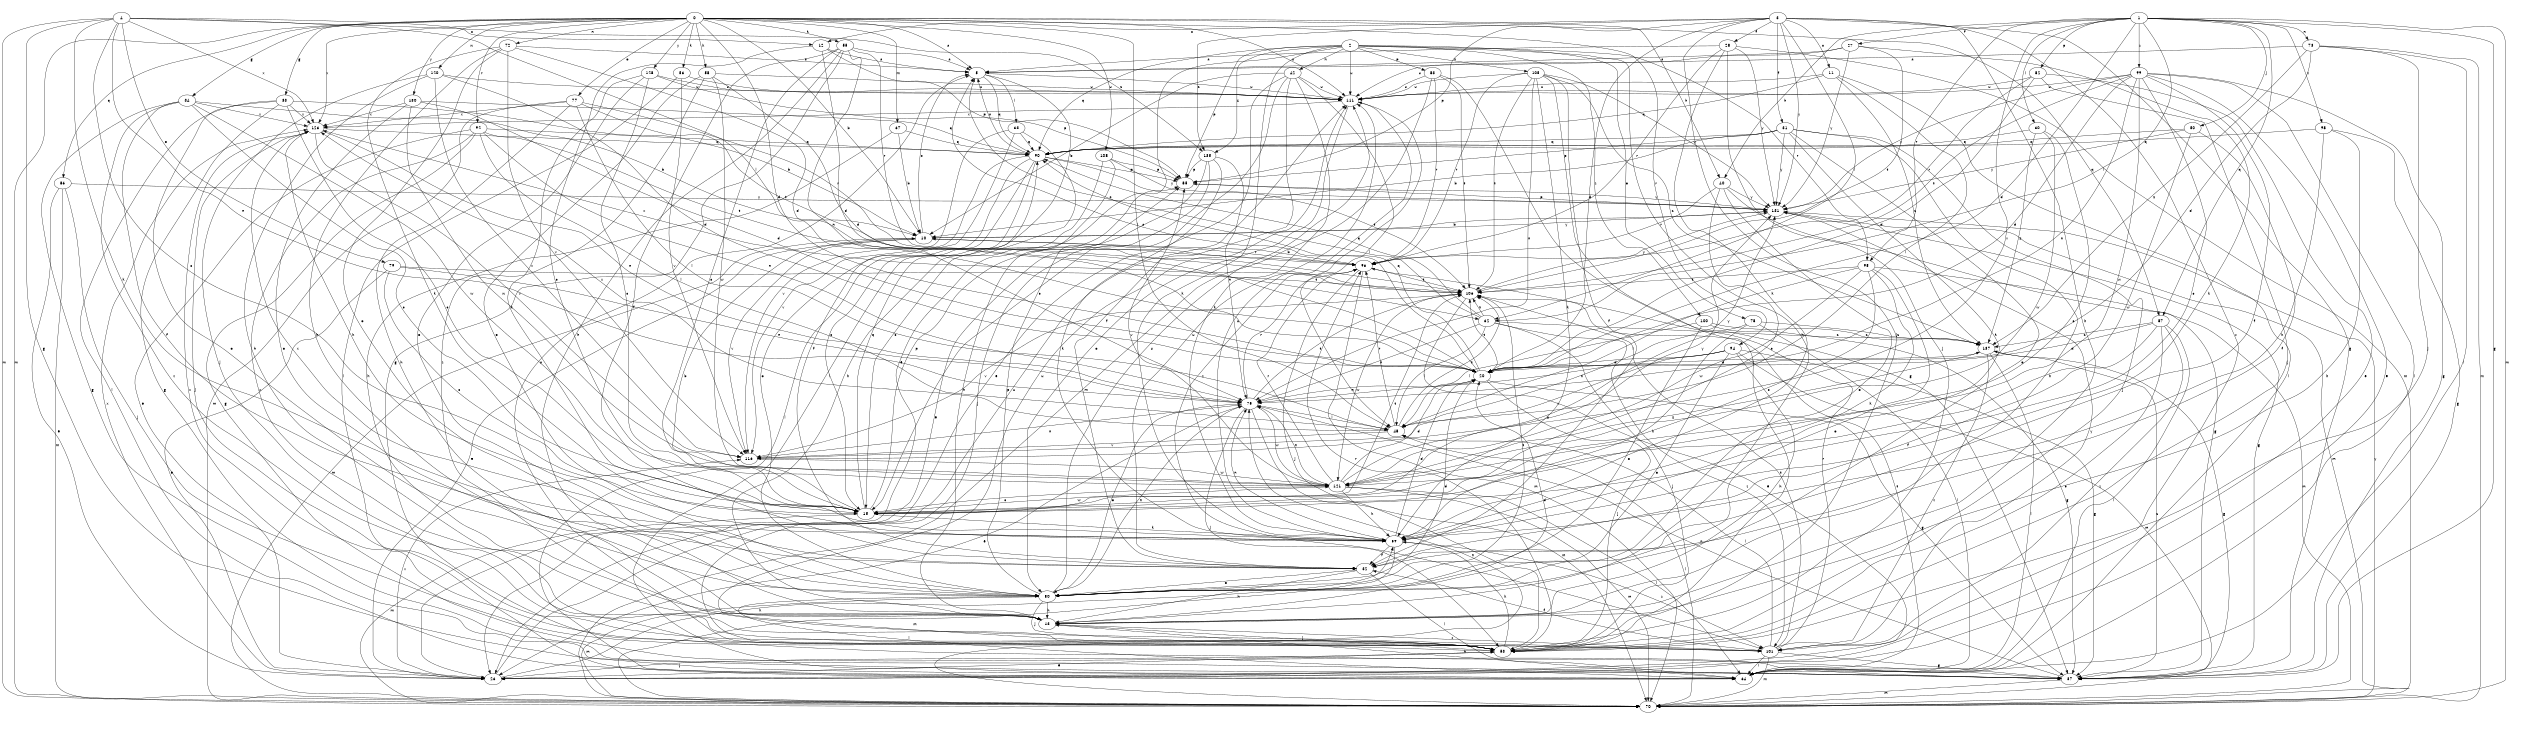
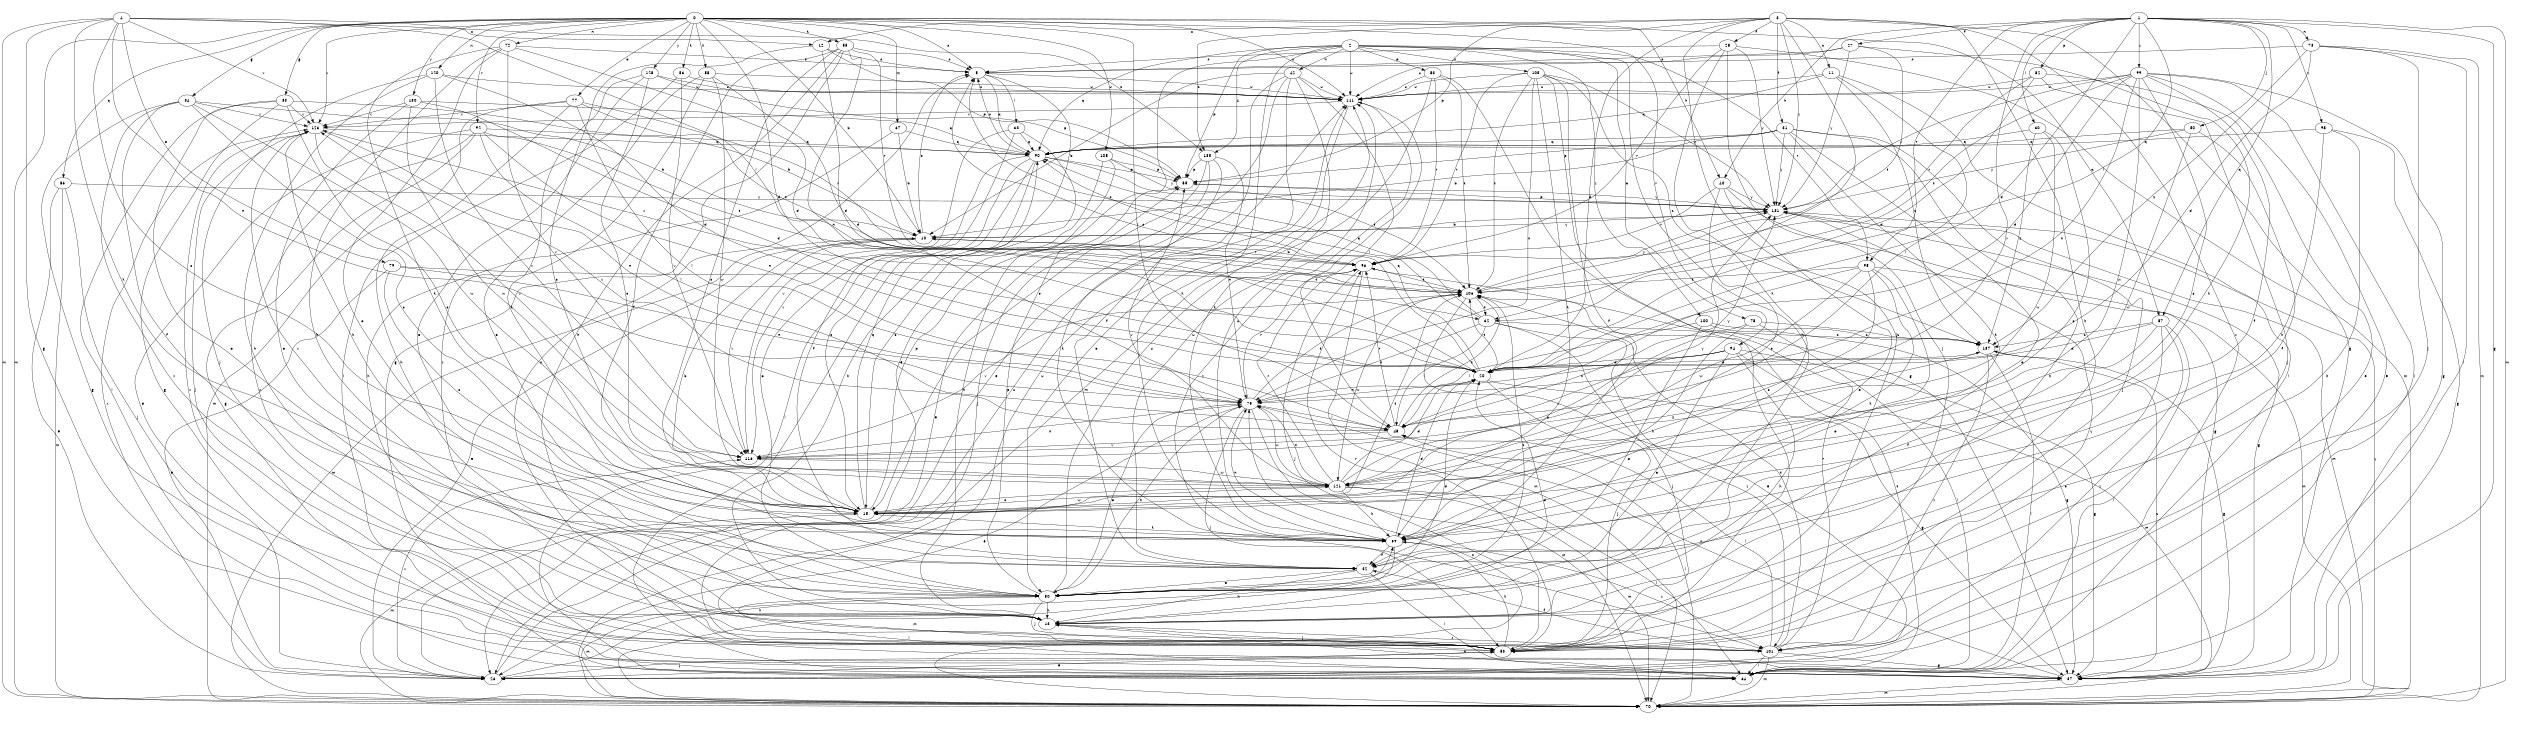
edge "62" -> "106": reversed
